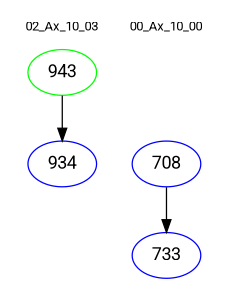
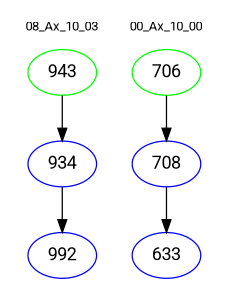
cluster "02_Ax_10_03": label "02_Ax_10_03" -> "08_Ax_10_03"
node "706": added
node "992": added
node "733": label "733" -> "633"
